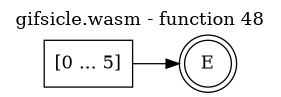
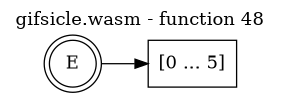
edge "[0 ... 5]" -> "E": reversed
